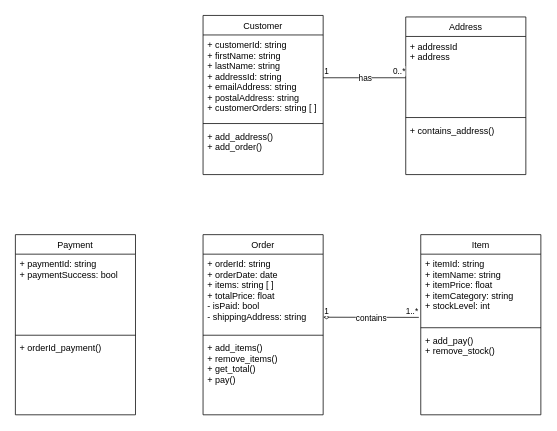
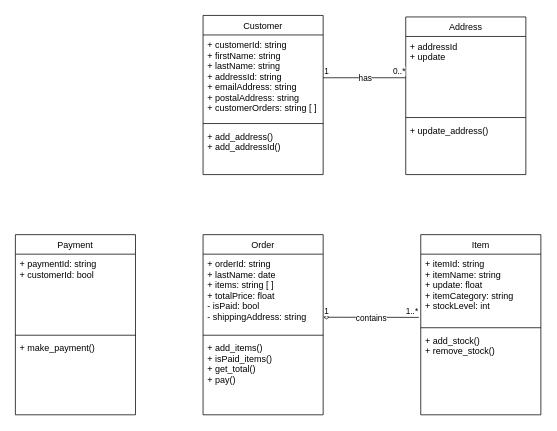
node "+ addressId + address": label "+ addressId + address" -> "+ addressId + update"
node "+ contains_address()": label "+ contains_address()" -> "+ update_address()"
node "+ add_address() + add_order()": label "+ add_address() + add_order()" -> "+ add_address() + add_addressId()"
node "+ paymentId: string + paymentSuccess: bool": label "+ paymentId: string + paymentSuccess: bool" -> "+ paymentId: string + customerId: bool"
node "+ orderId: string + orderDate: date + items: string [ ] + totalPrice: float - isPaid: bool - shippingAddress: string": label "+ orderId: string + orderDate: date + items: string [ ] + totalPrice: float - isPaid: bool - shippingAddress: string" -> "+ orderId: string + lastName: date + items: string [ ] + totalPrice: float - isPaid: bool - shippingAddress: string"
node "+ itemId: string + itemName: string + itemPrice: float + itemCategory: string + stockLevel: int": label "+ itemId: string + itemName: string + itemPrice: float + itemCategory: string + stockLevel: int" -> "+ itemId: string + itemName: string + update: float + itemCategory: string + stockLevel: int"
node "+ add_pay() + remove_stock()": label "+ add_pay() + remove_stock()" -> "+ add_stock() + remove_stock()"
node "+ orderId_payment()": label "+ orderId_payment()" -> "+ make_payment()"
node "+ add_items() + remove_items() + get_total() + pay()": label "+ add_items() + remove_items() + get_total() + pay()" -> "+ add_items() + isPaid_items() + get_total() + pay()"
